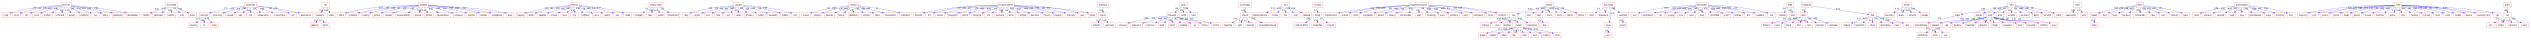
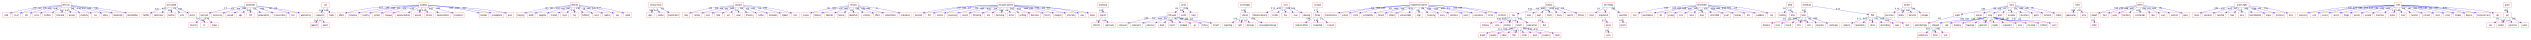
node "queen kaikeyi": label "queen kaikeyi" -> "queen right"
edge "fail change" -> "pious": now "arguments" -> "pious"
node "transfers": removed
node "midnight": removed
